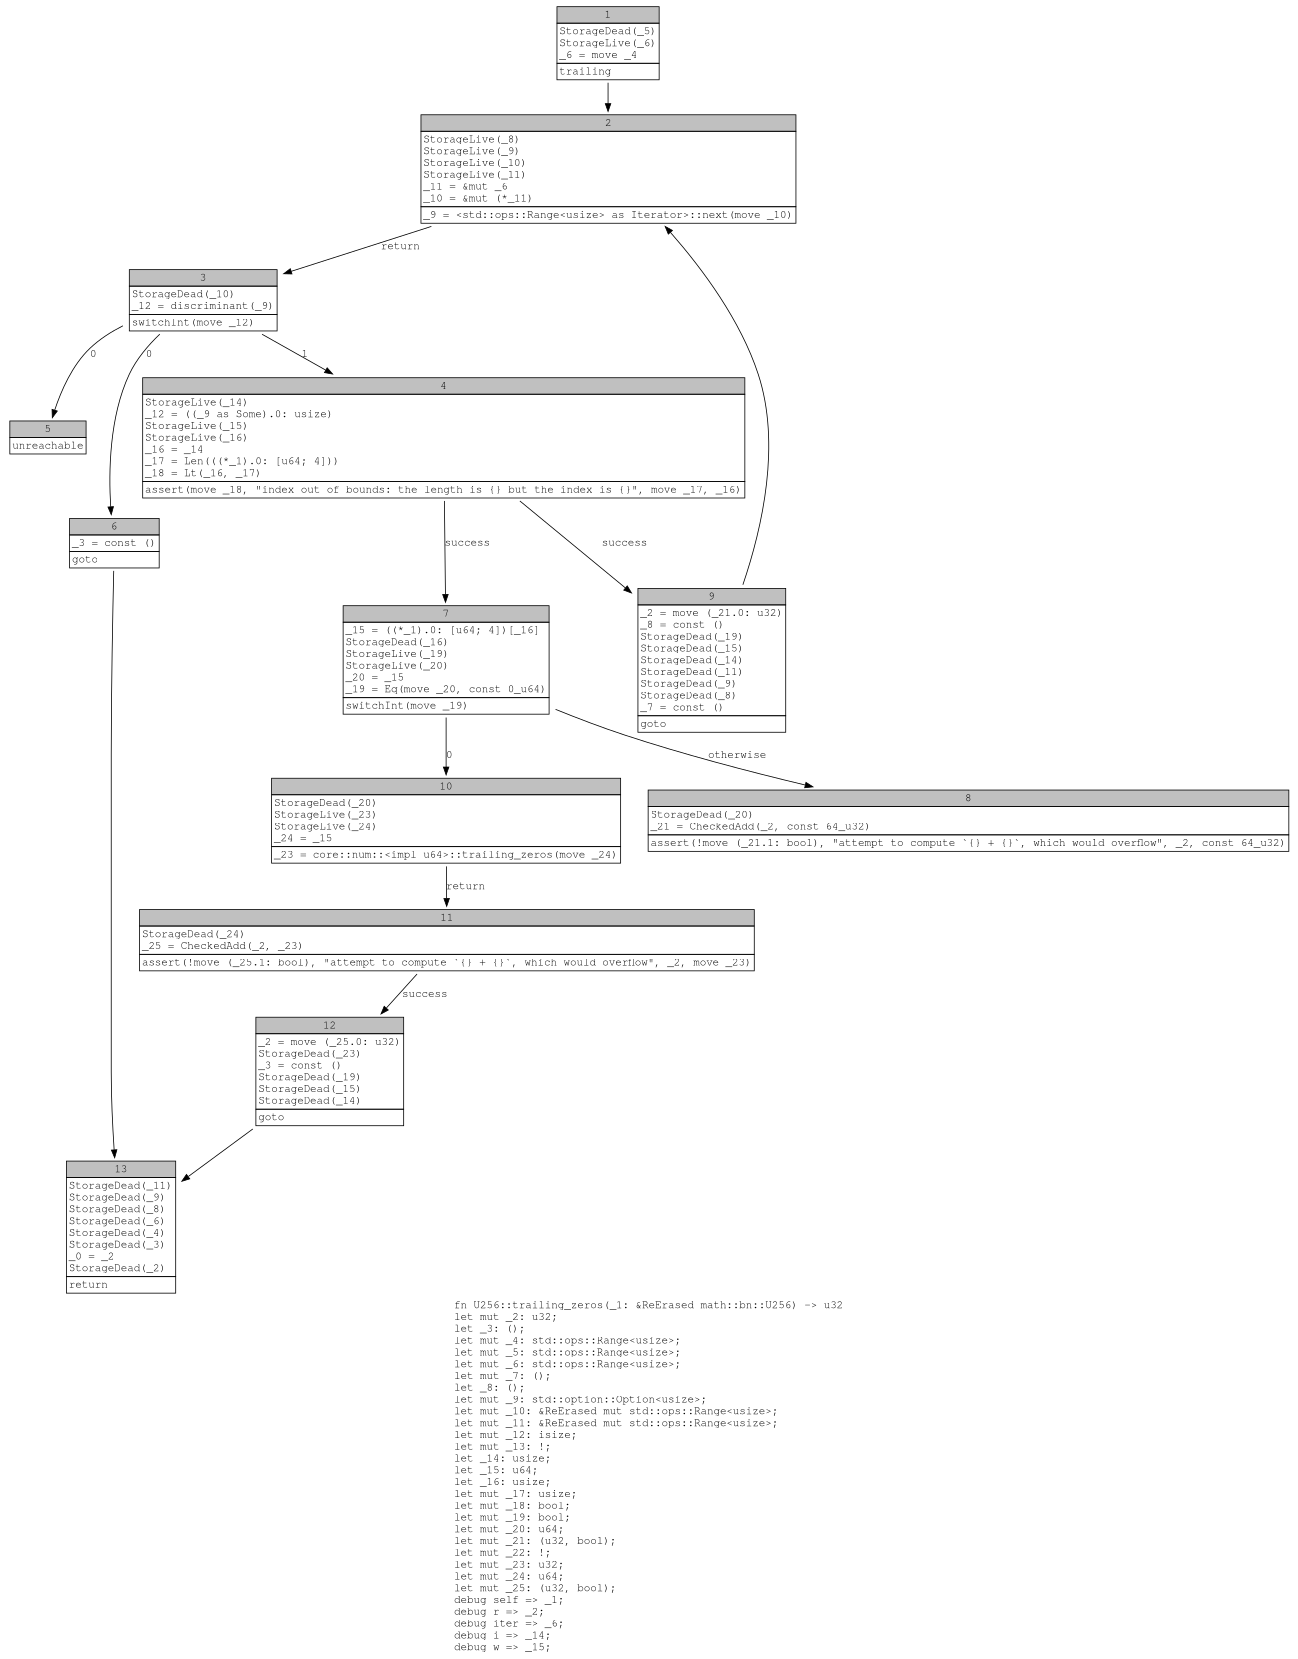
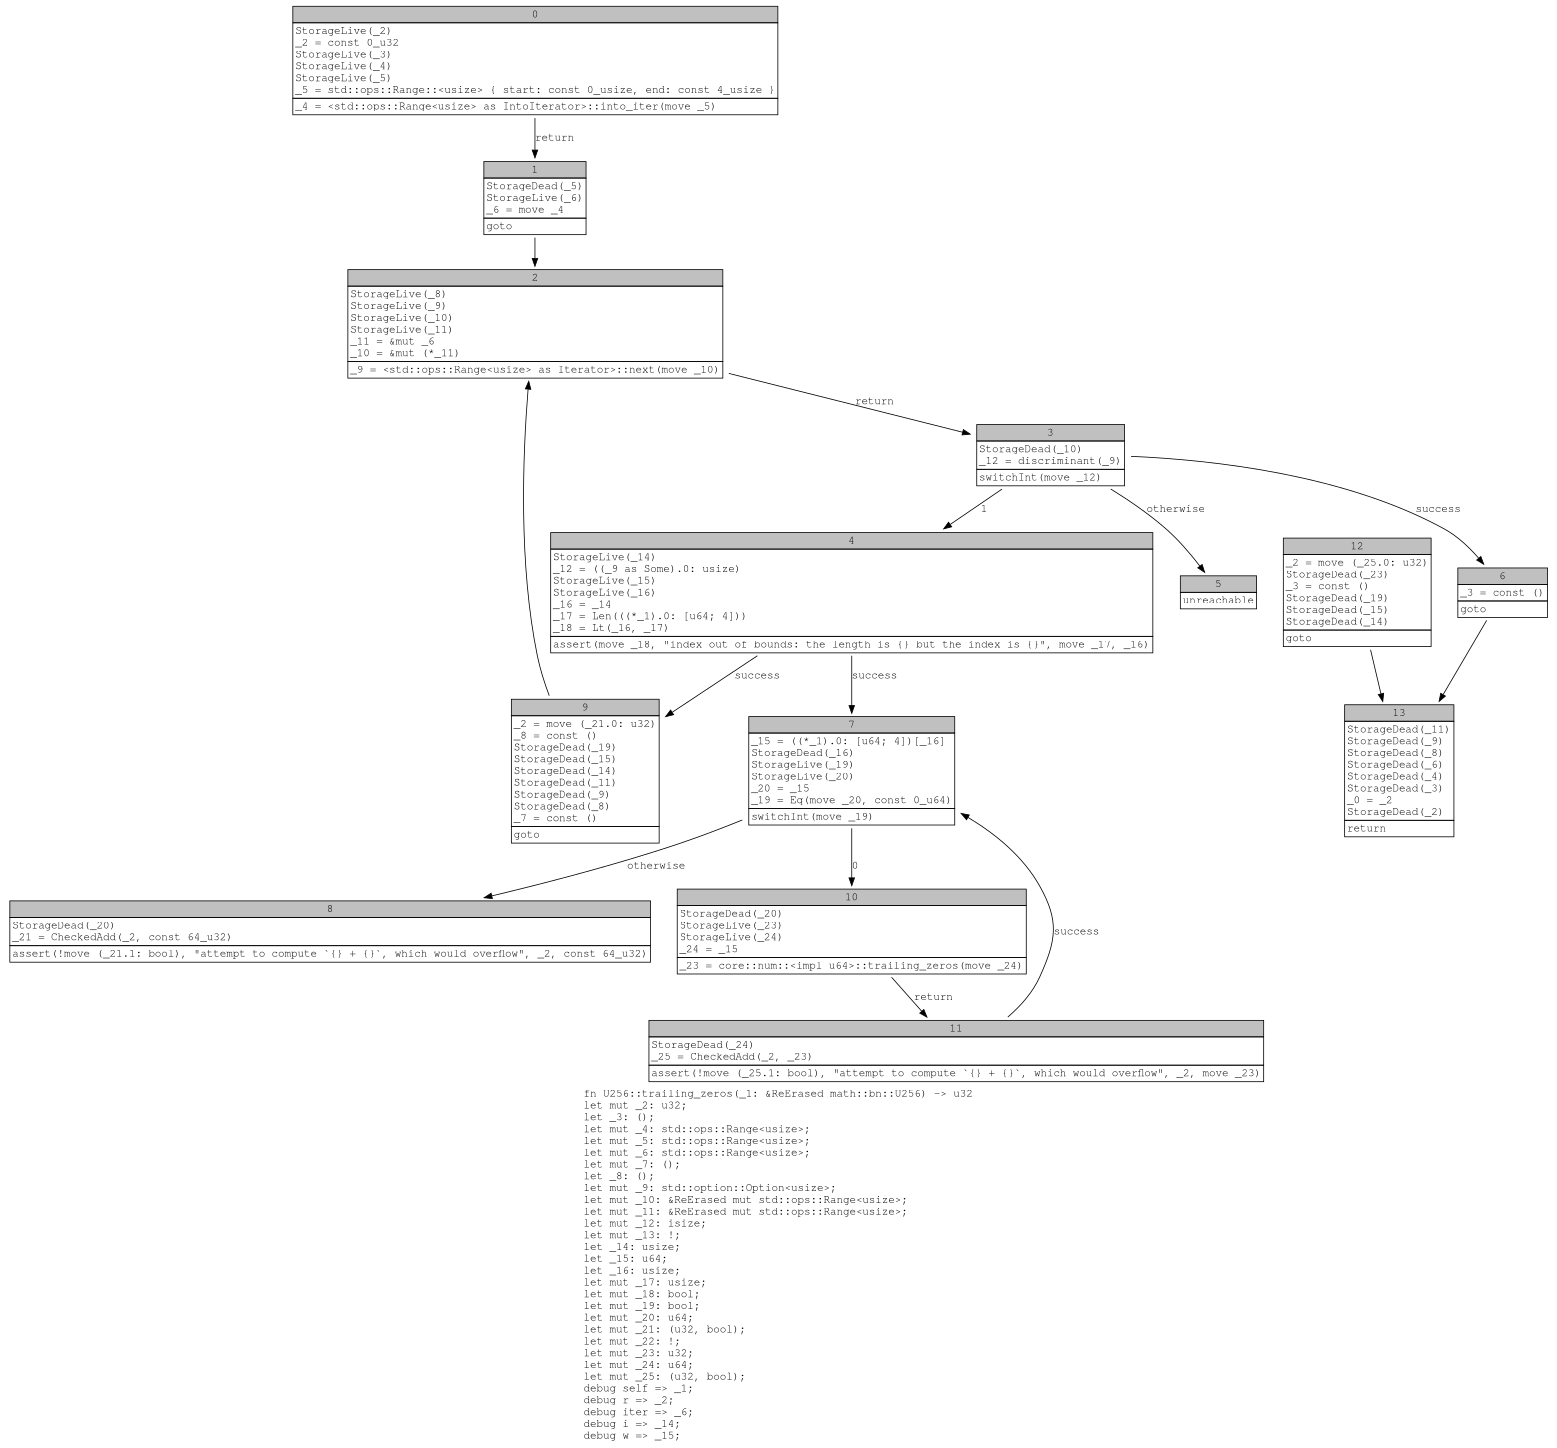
node "0": added
node "1": text "trailing" -> "goto"
edge "3" -> "5": label "0" -> "otherwise"
edge "3" -> "6": label "0" -> "success"
edge "11" -> "12": now "11" -> "7"
